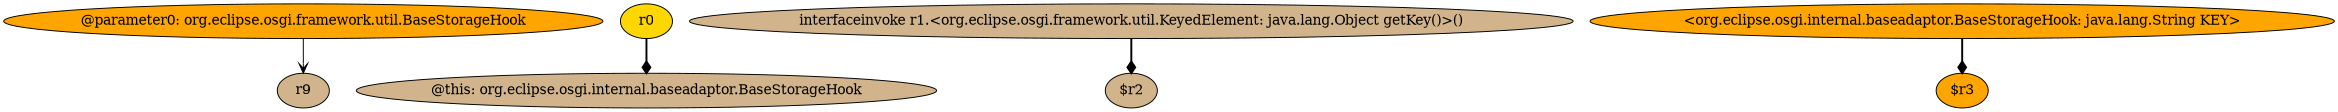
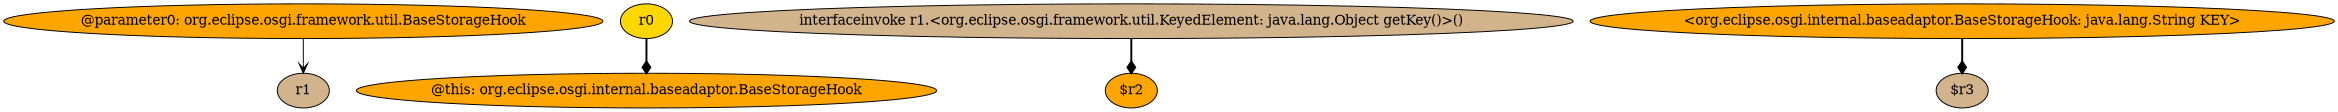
node "r9": label "r9" -> "r1"
node "@this: org.eclipse.osgi.internal.baseadaptor.BaseStorageHook": fillcolor tan -> orange
node "$r2": fillcolor tan -> orange
node "$r3": fillcolor orange -> tan
